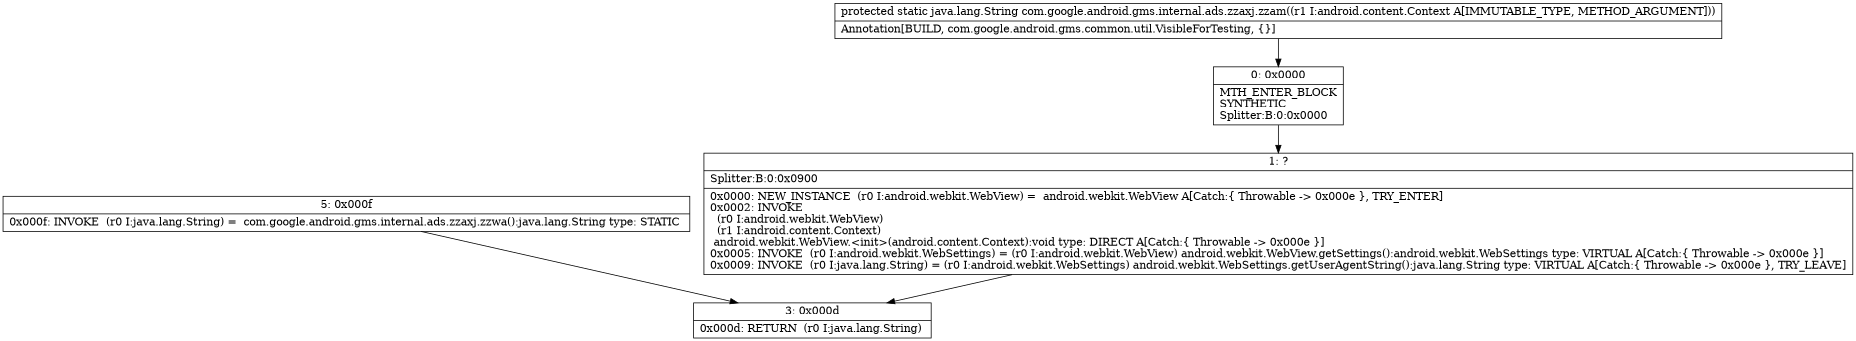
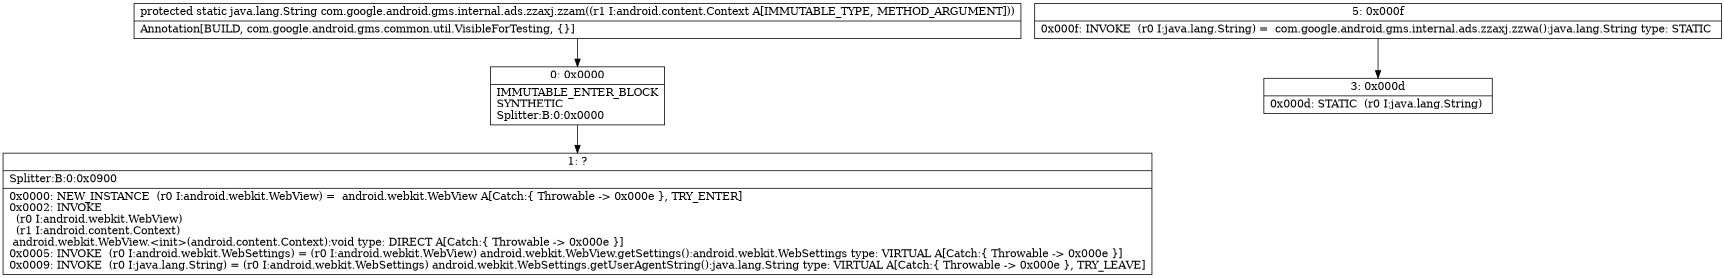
node "0: 0x0000": text "MTH_ENTER_BLOCK" -> "IMMUTABLE_ENTER_BLOCK"
edge "1: ?" -> "3: 0x000d": removed
node "3: 0x000d": text "0x000d: RETURN  (r0 I:java.lang.String)" -> "0x000d: STATIC  (r0 I:java.lang.String)"
